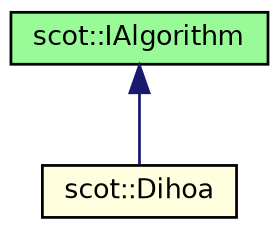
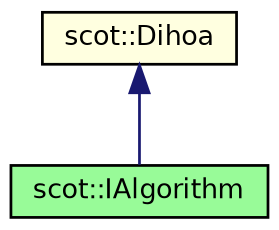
edge "scot::Dihoa" -> "scot::IAlgorithm": reversed
